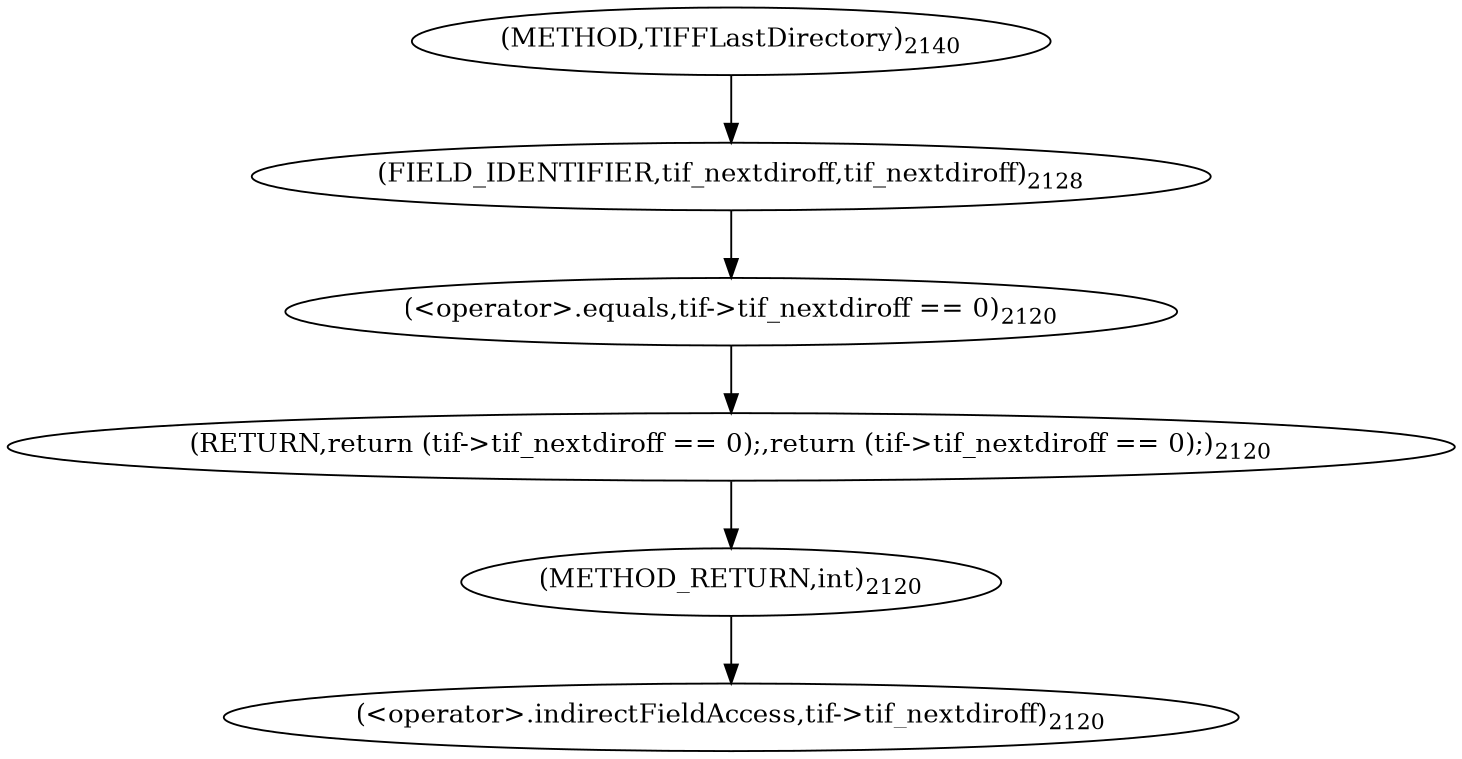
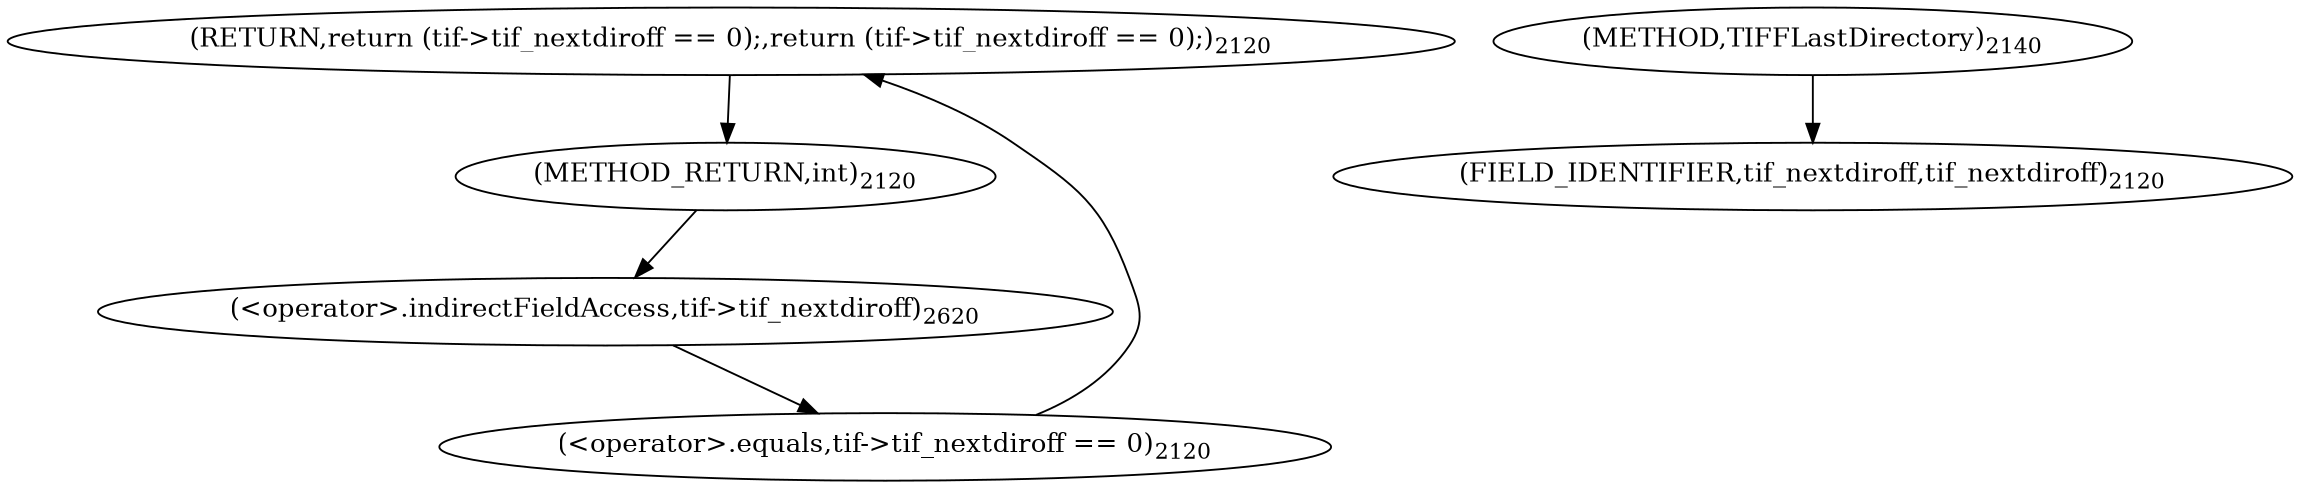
node "(FIELD_IDENTIFIER,tif_nextdiroff,tif_nextdiroff)": text "2128" -> "2120"
edge "(FIELD_IDENTIFIER,tif_nextdiroff,tif_nextdiroff)" -> "(<operator>.equals,tif->tif_nextdiroff == 0)": now "(<operator>.indirectFieldAccess,tif->tif_nextdiroff)" -> "(<operator>.equals,tif->tif_nextdiroff == 0)"
node "(<operator>.indirectFieldAccess,tif->tif_nextdiroff)": text "2120" -> "2620"
